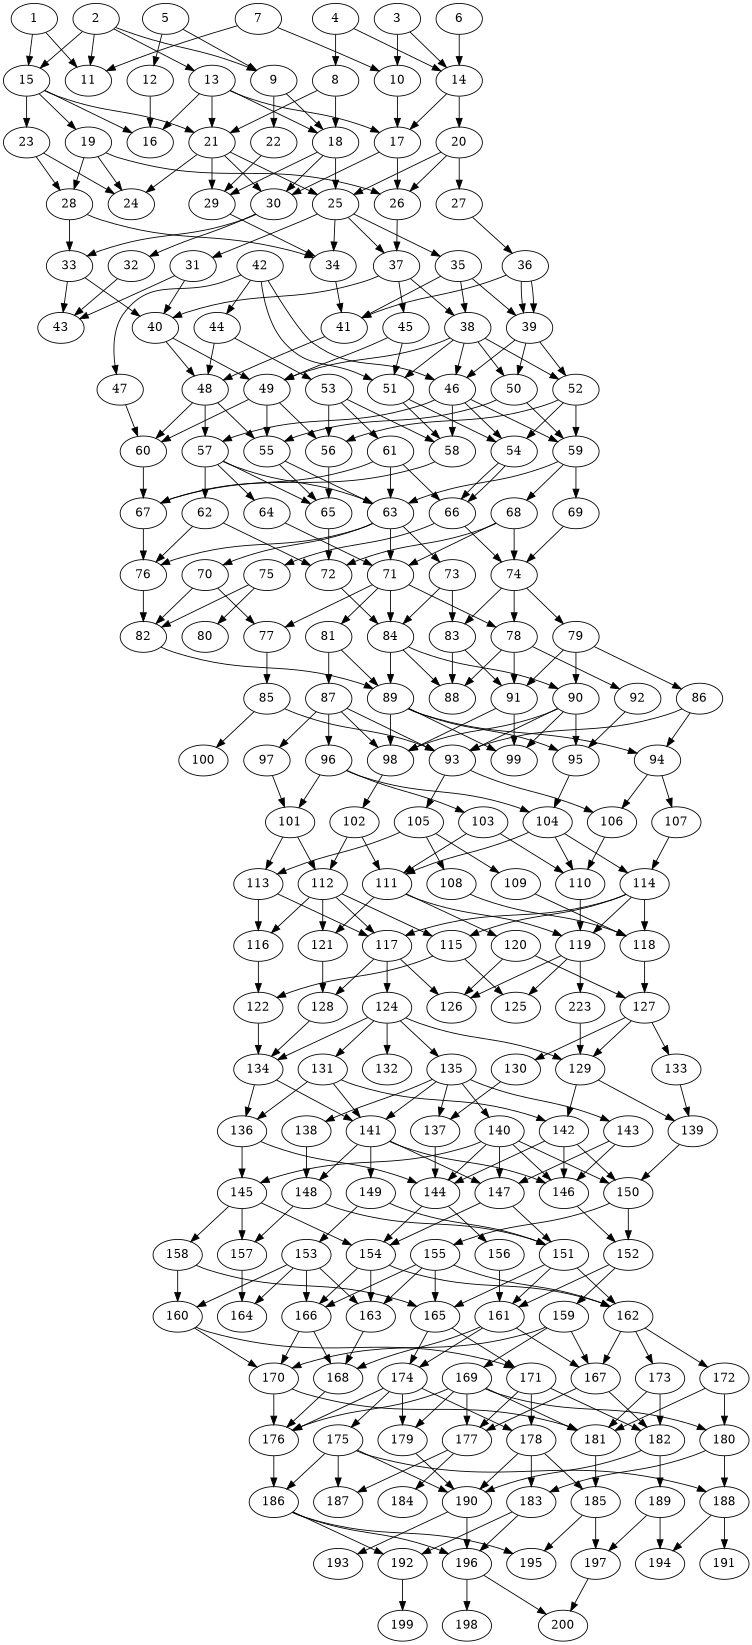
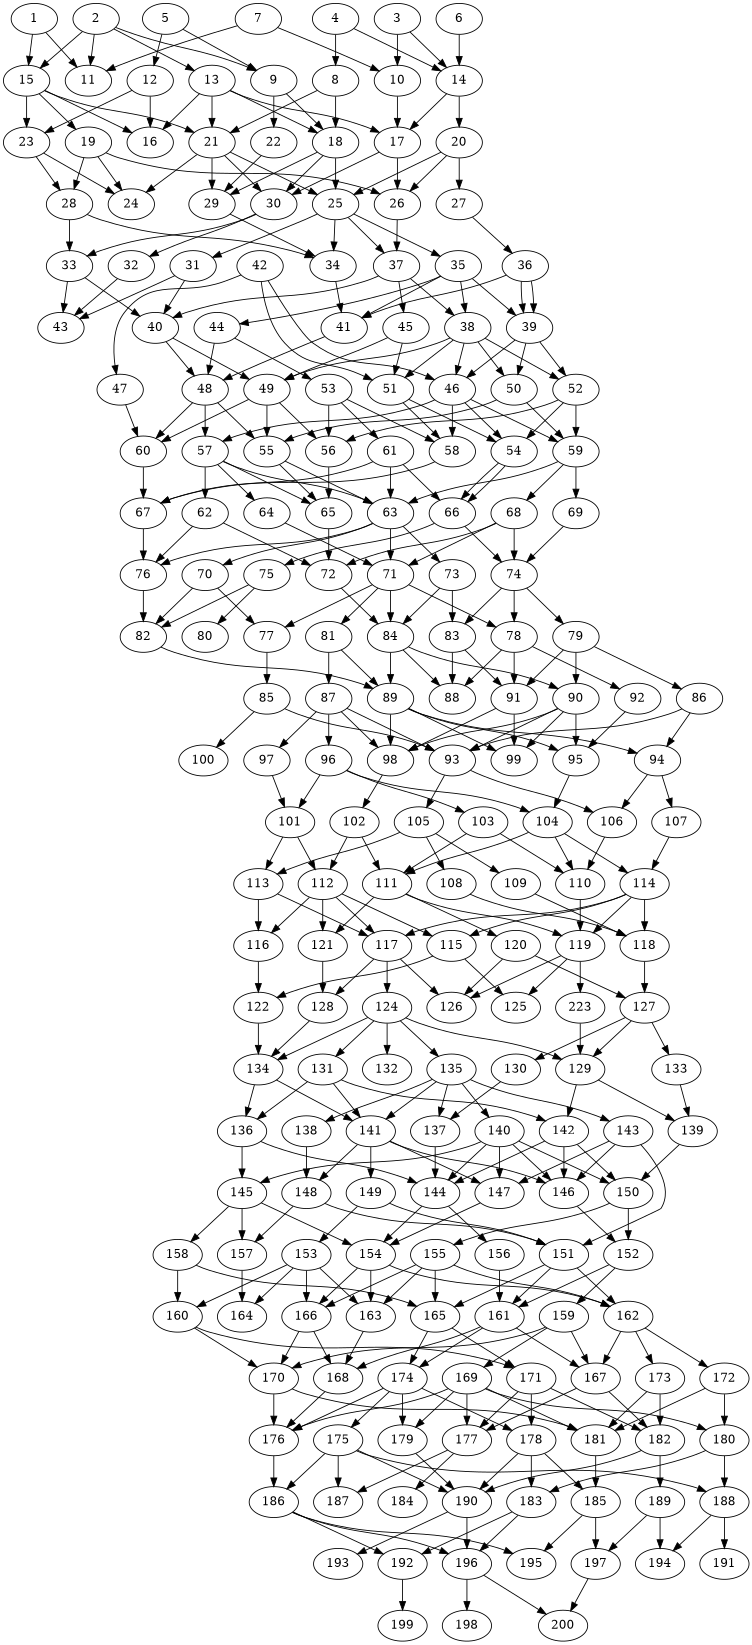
edge "12" -> "23": added
edge "42" -> "44": now "35" -> "44"
edge "147" -> "151": now "143" -> "151"
